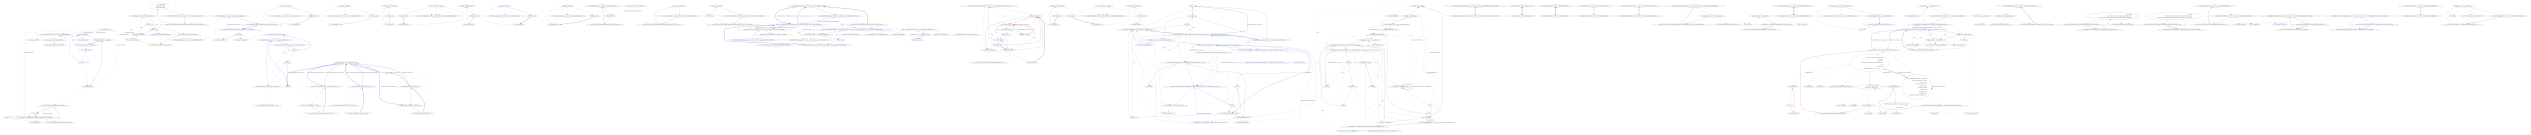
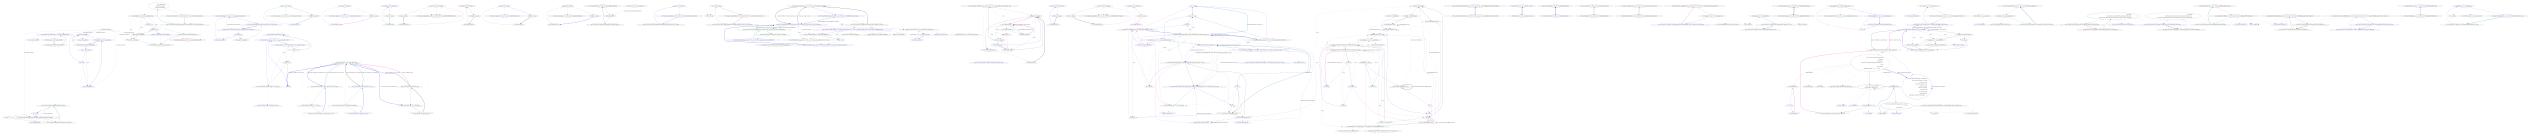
node "lastCharactersWasWhiteSpace = false": added
